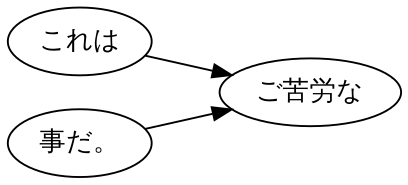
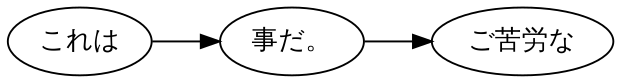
edge "これは" -> "ご苦労な": now "これは" -> "事だ。"
